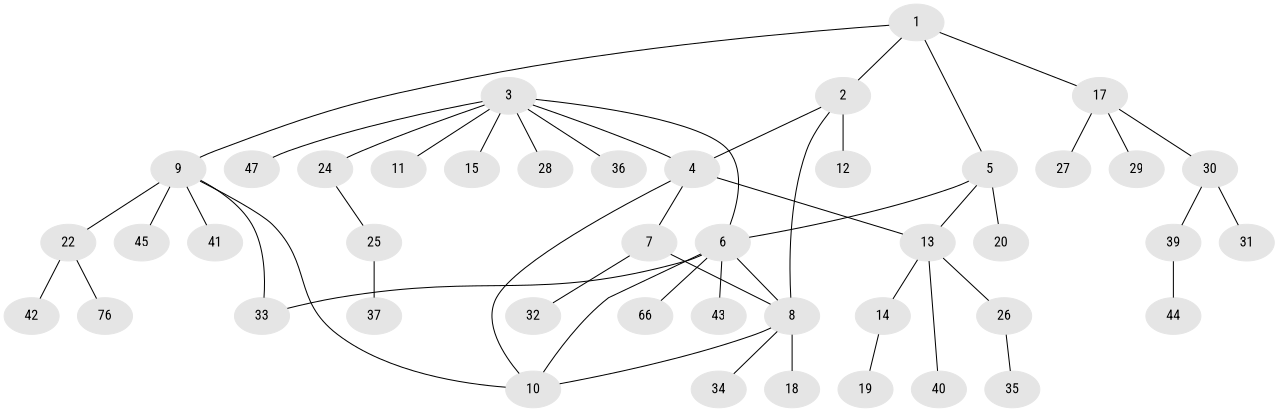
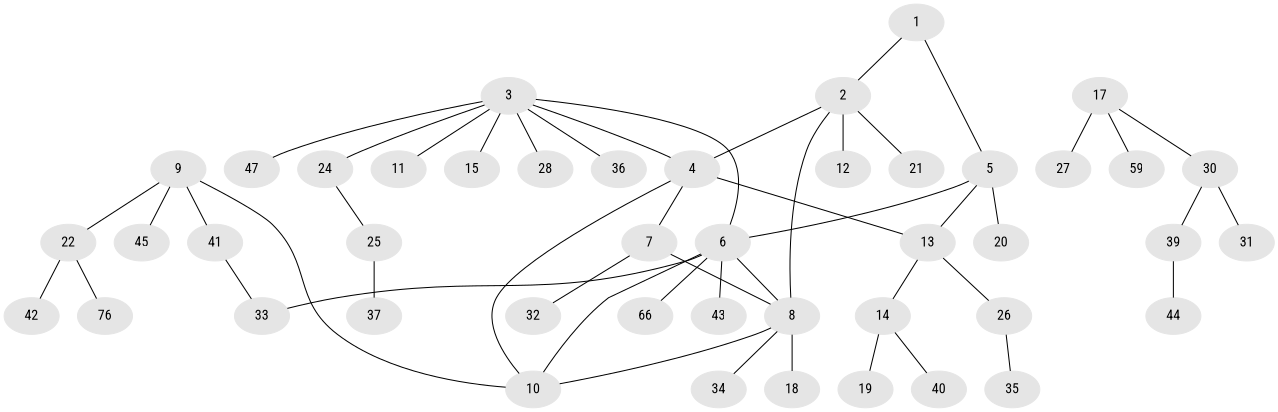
edge "1" -- "17": removed
edge "1" -- "9": removed
node "21": added
node "29": label "29" -> "59"
edge "9" -- "33": now "41" -- "33"
edge "13" -- "40": now "14" -- "40"
